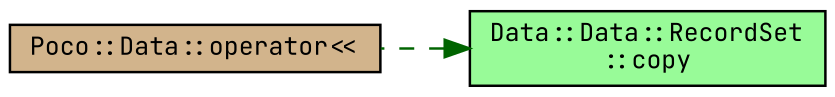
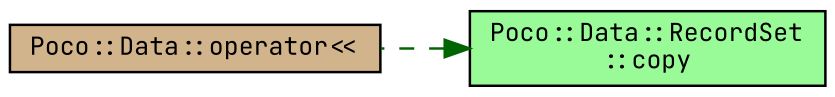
node "Data::Data::RecordSet ::copy": label "Data::Data::RecordSet ::copy" -> "Poco::Data::RecordSet ::copy"
